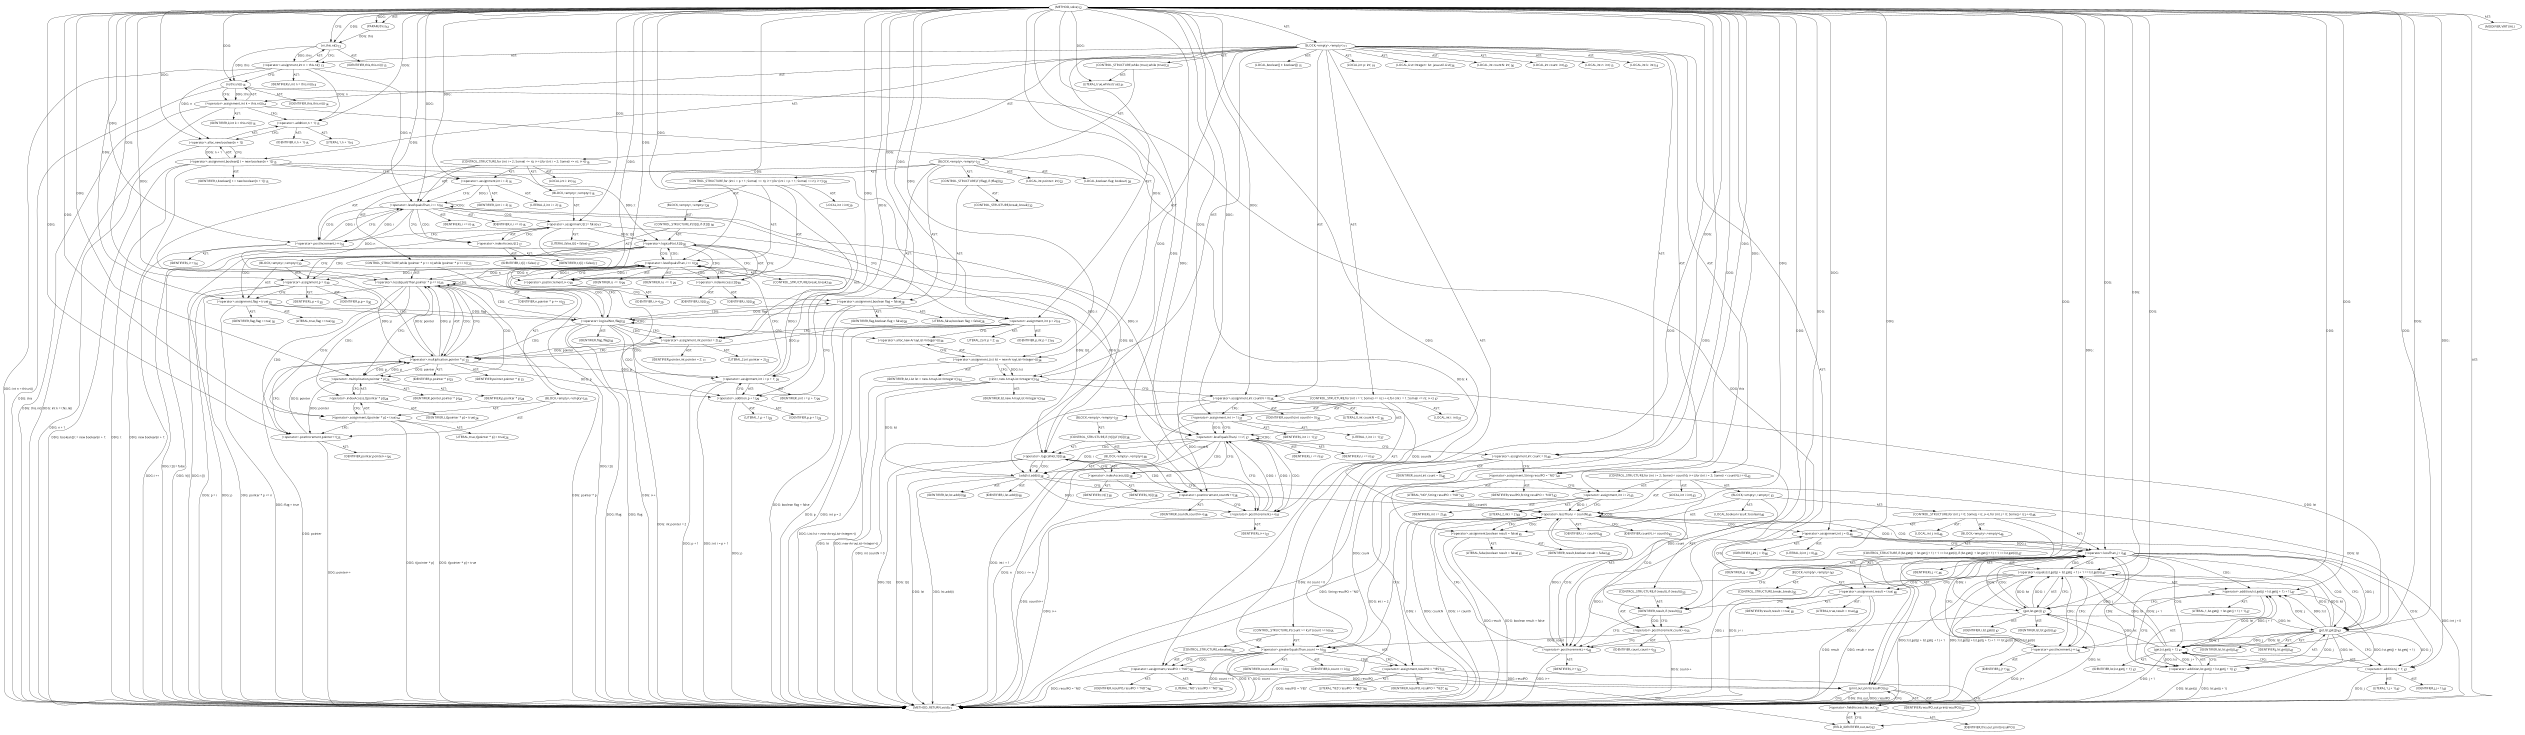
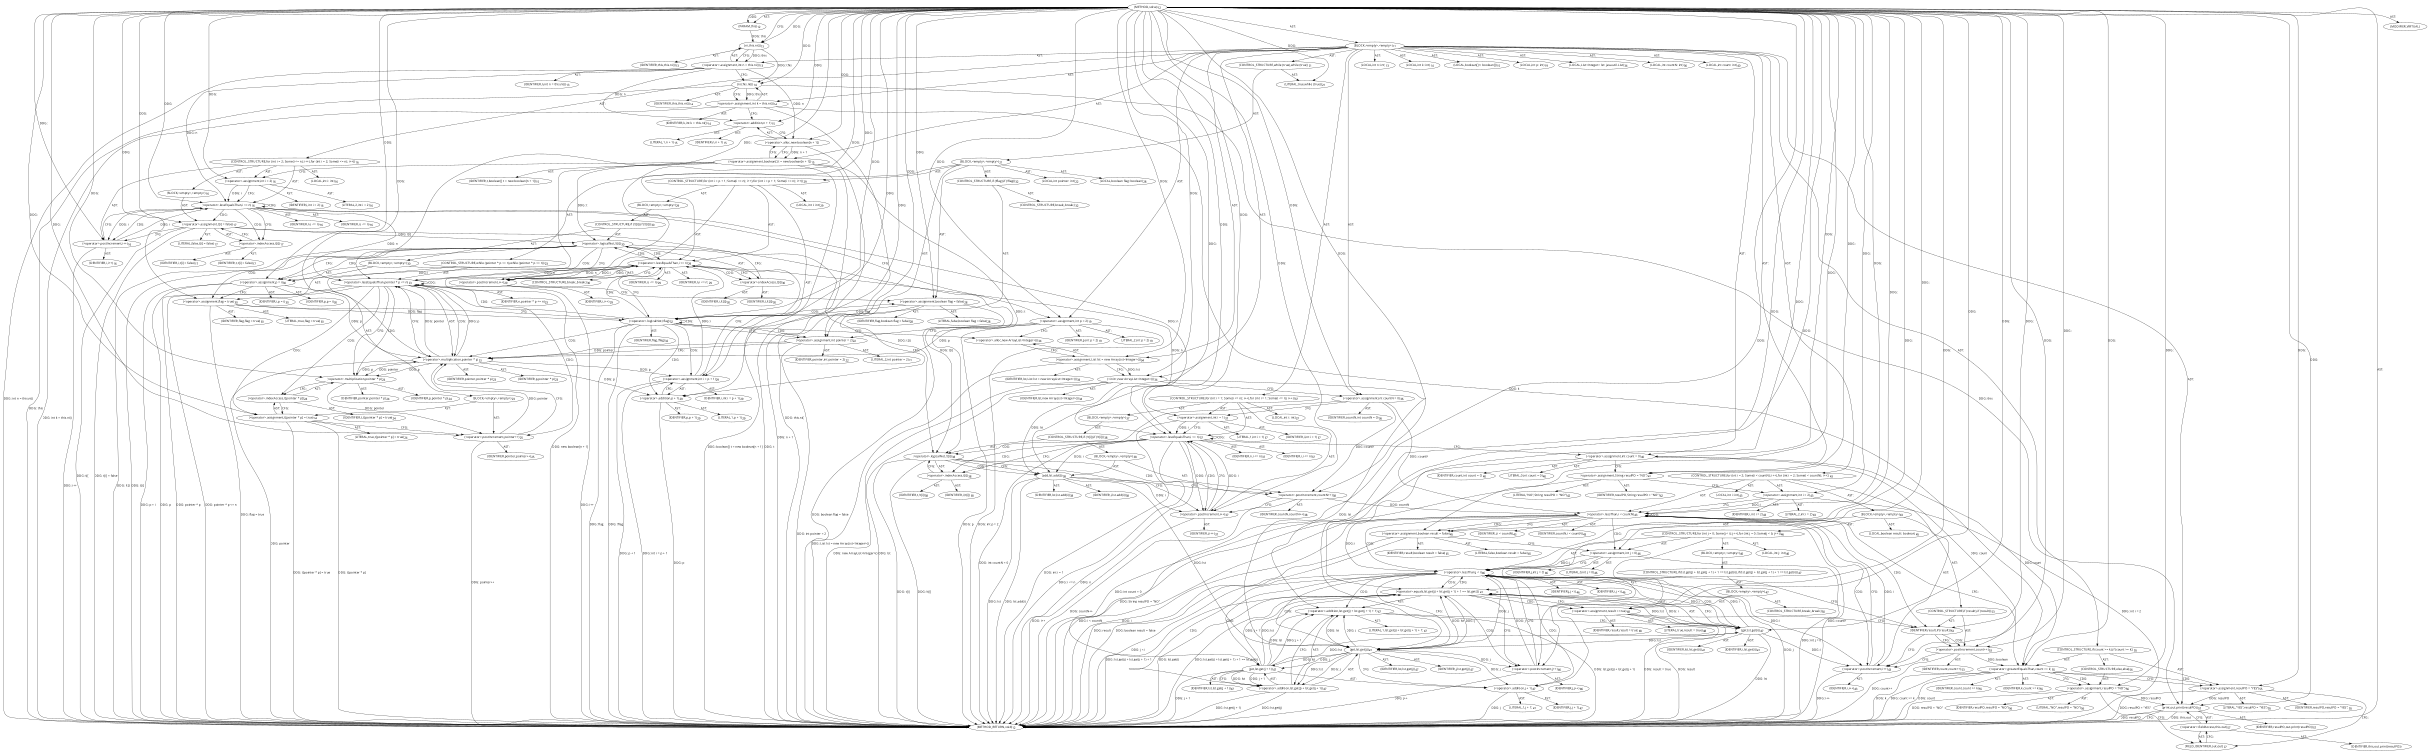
edge "(<operator>.assignment,boolean[] t = new boolean[n + 1])" -> "(<operator>.alloc,new boolean[n + 1])": label "AST: " -> "CFG: "
node "(LITERAL,0,int countN = 0)": removed
node "(LITERAL,0,int count = 0)": added
edge "(<operator>.lessThan,i < countN)" -> "(IDENTIFIER,countN,i < countN)": label "CFG: " -> "AST: "
edge "(IDENTIFIER,j,j < i)" -> "(<operator>.assignment,int j = 0)": now "(<operator>.assignment,boolean result = false)" -> "(<operator>.assignment,int j = 0)"
edge "(<operator>.postIncrement,count++)" -> "(<operator>.greaterEqualsThan,count >= k)": label "DDG: count" -> "DDG: boolean"
edge "(<operator>.addition,j + 1)" -> "(get,lst.get(j + 1))": removed, label "CFG:"
